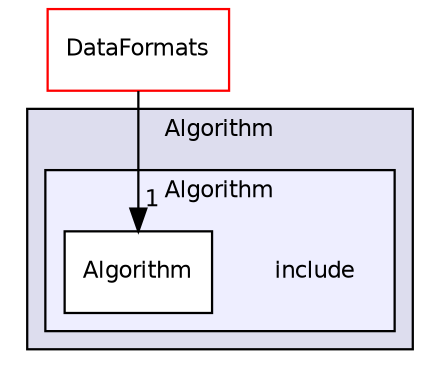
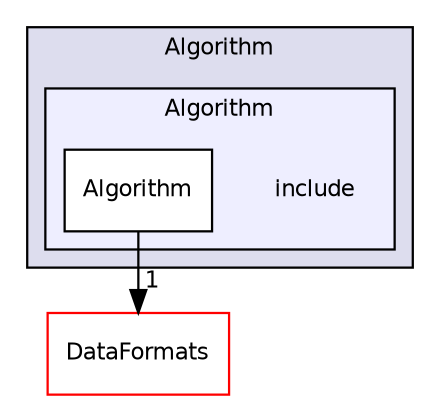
edge "DataFormats" -> "Algorithm": reversed
